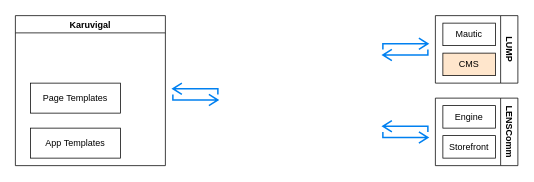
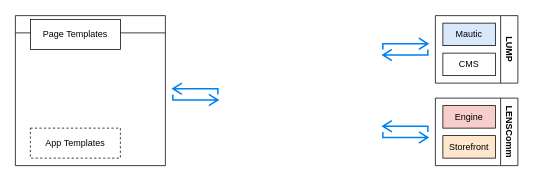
node "Mautic": fillcolor #ffffff -> #dae8fc
node "CMS": fillcolor #ffe6cc -> #ffffff
node "Page Templates": moved (75, 98) -> (75, 34)
node "Engine": fillcolor #ffffff -> #f8cecc
node "App Templates": style solid -> dashed
node "Storefront": fillcolor #ffffff -> #ffe6cc
